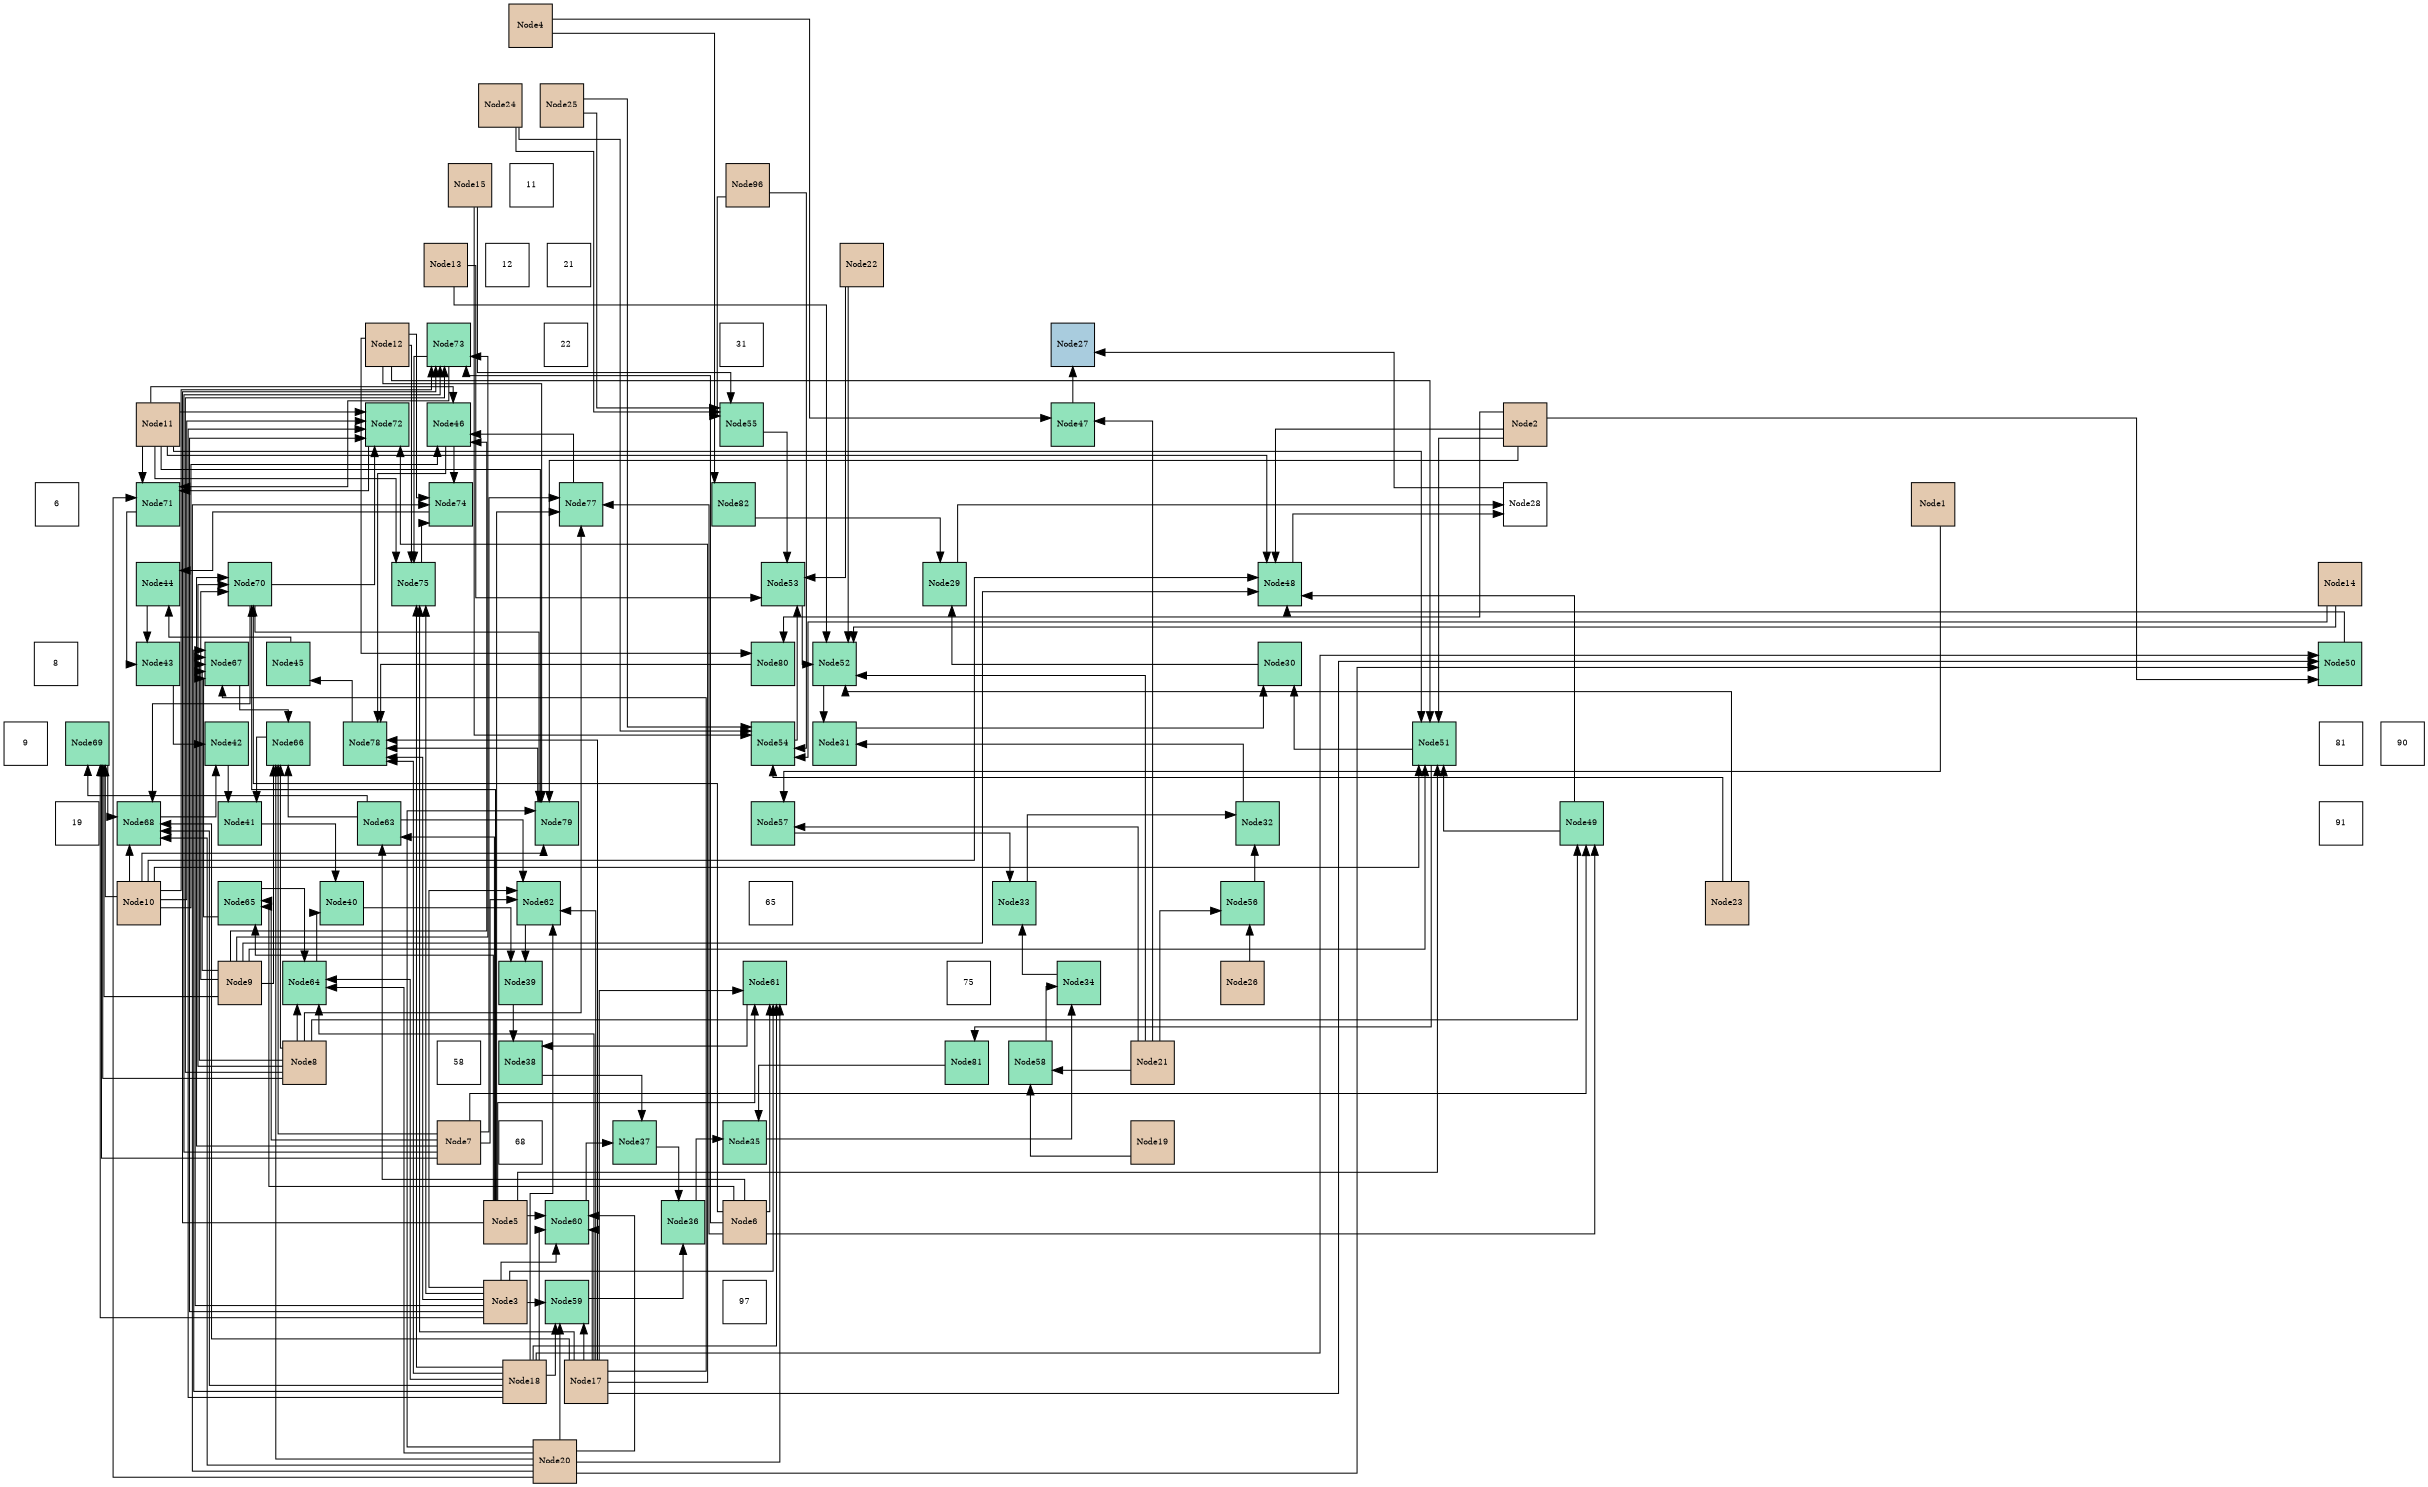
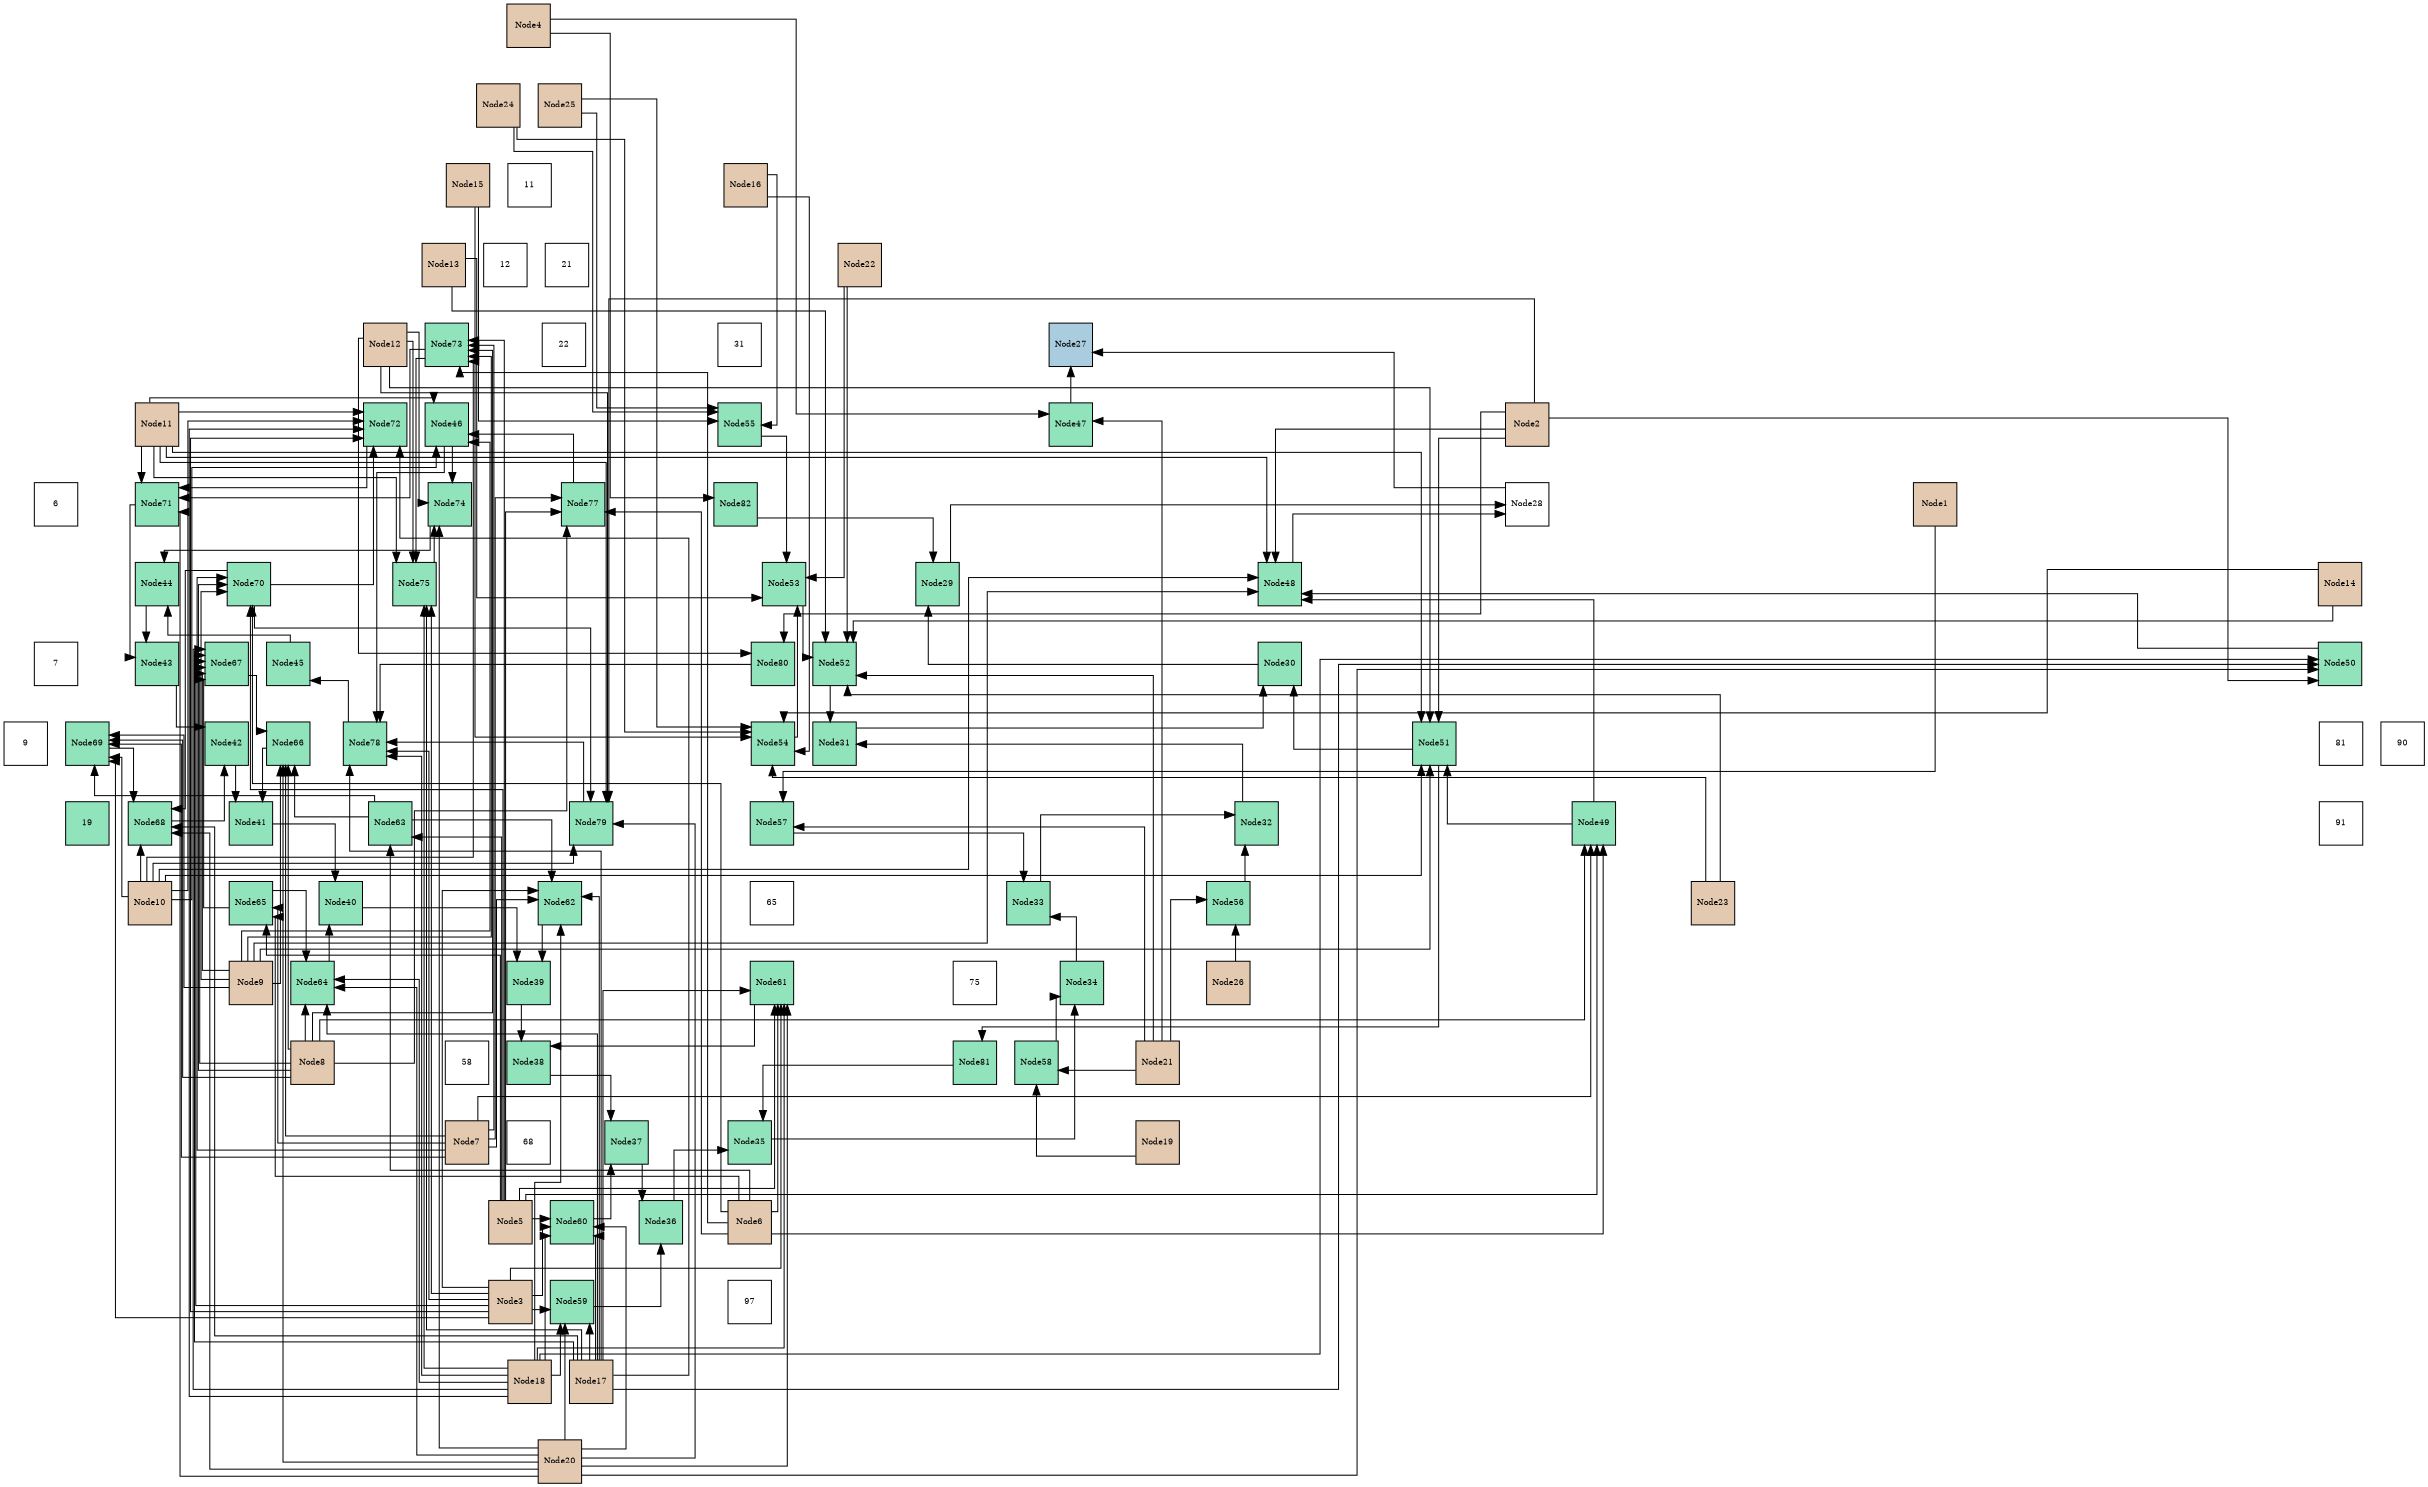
node "Node96": label "Node96" -> "Node16"
node "8": label "8" -> "7"
node "19": fillcolor #ffffff -> #91e3bb
edge "Node5" -> "Node51": now "Node5" -> "Node49"
edge "Node18" -> "Node68": removed
